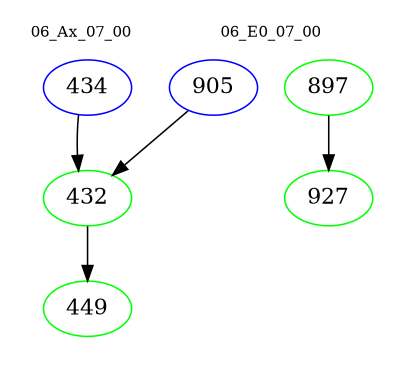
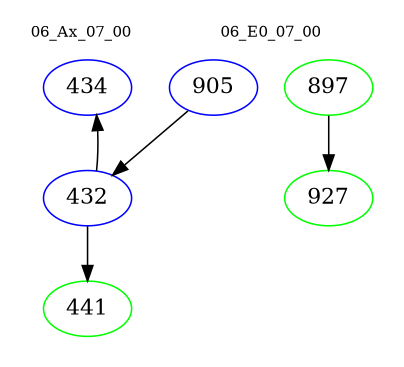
edge "434" -> "432": reversed
node "432": color green -> blue
node "449": label "449" -> "441"
